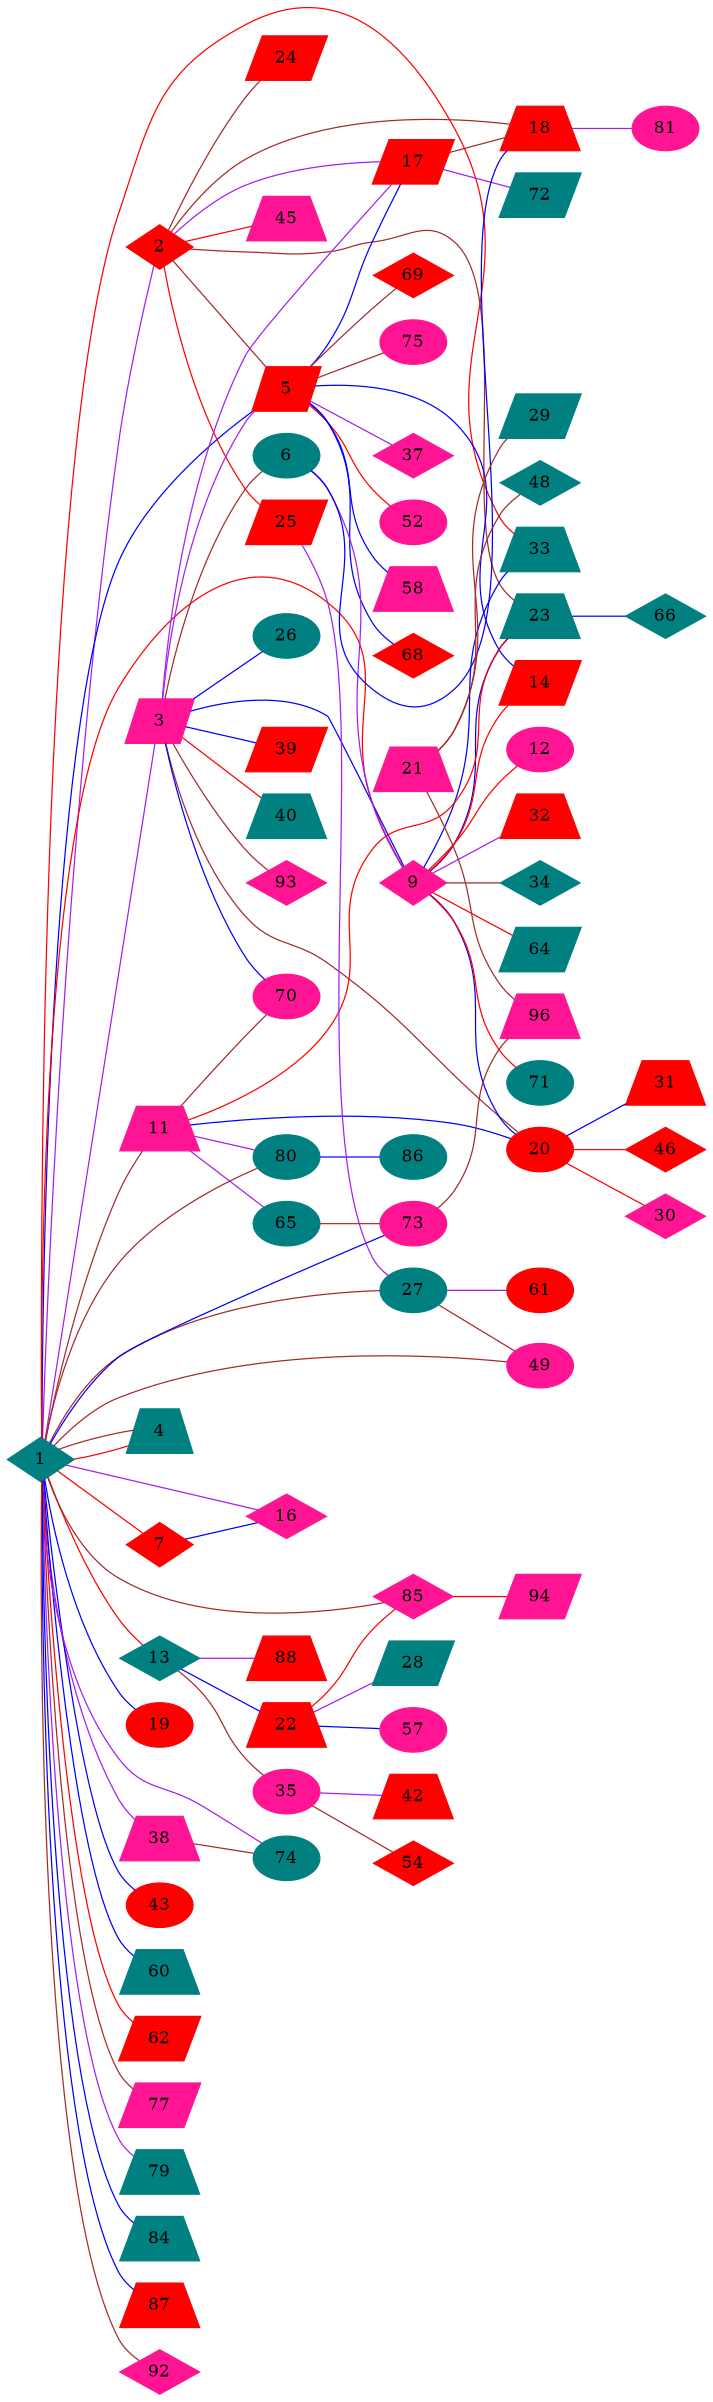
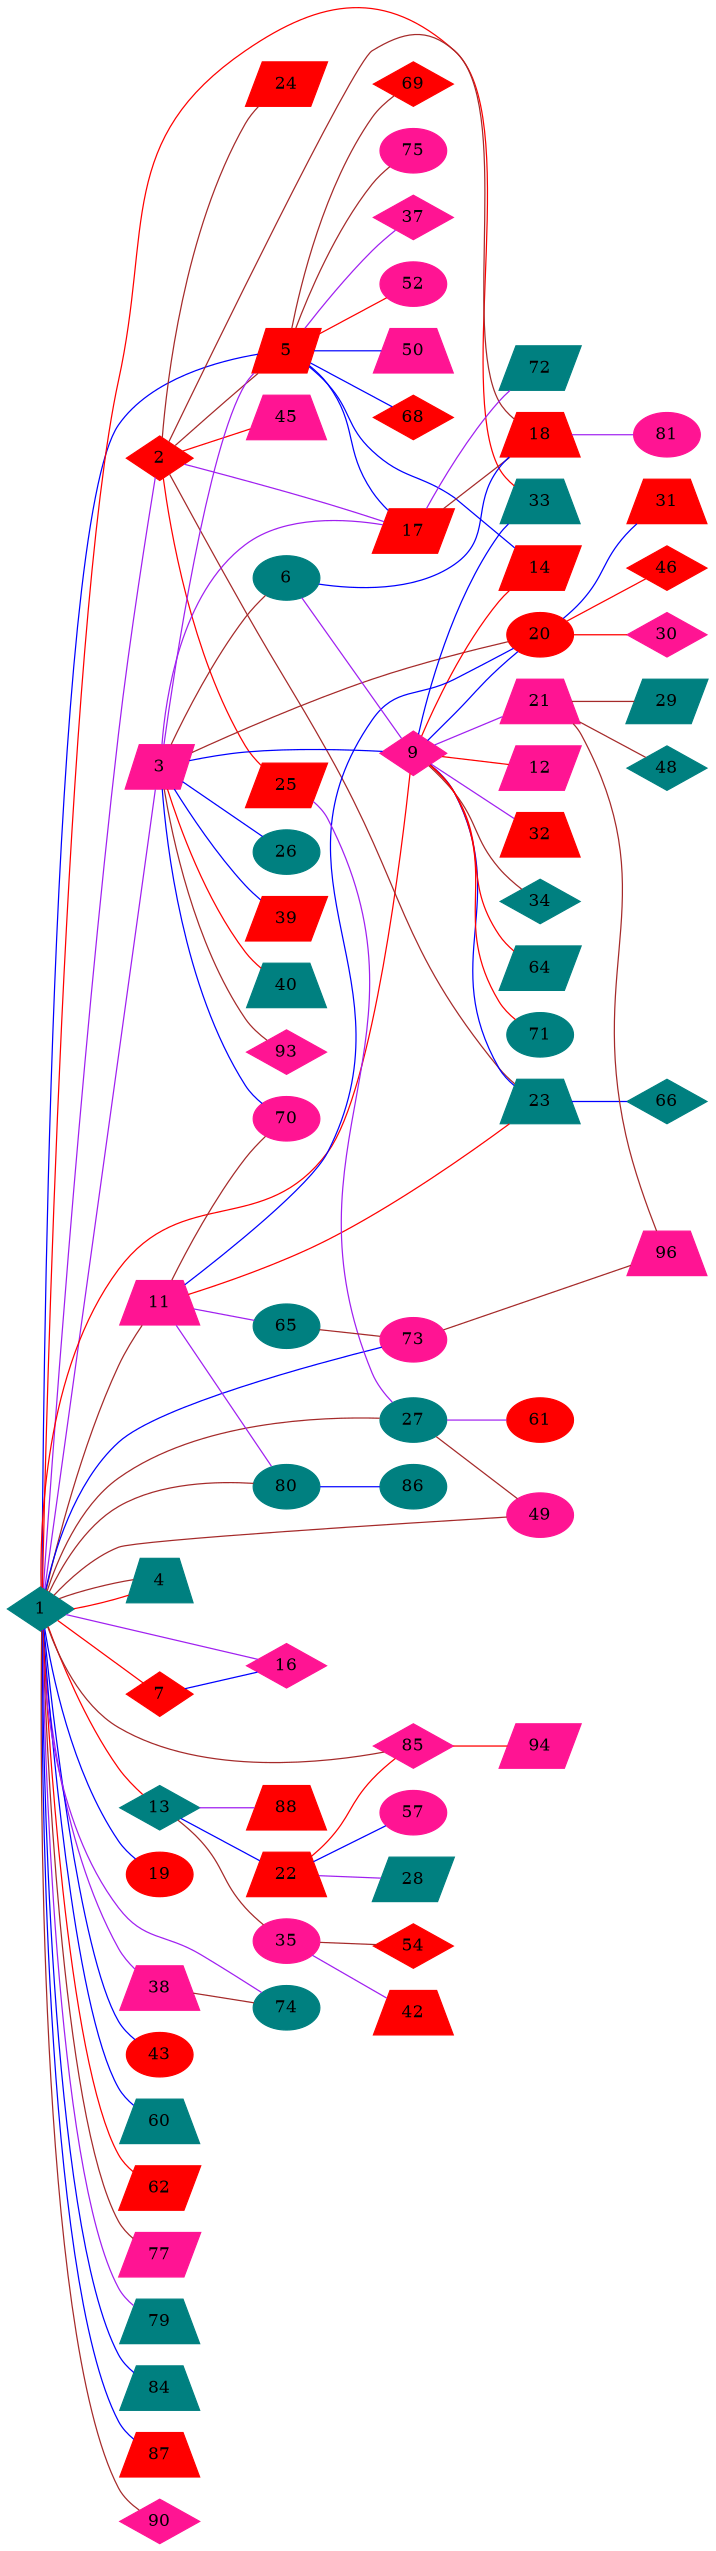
node "58": label "58" -> "50"
edge "21" -- "9": added
node "12": shape ellipse -> parallelogram
node "92": label "92" -> "90"
